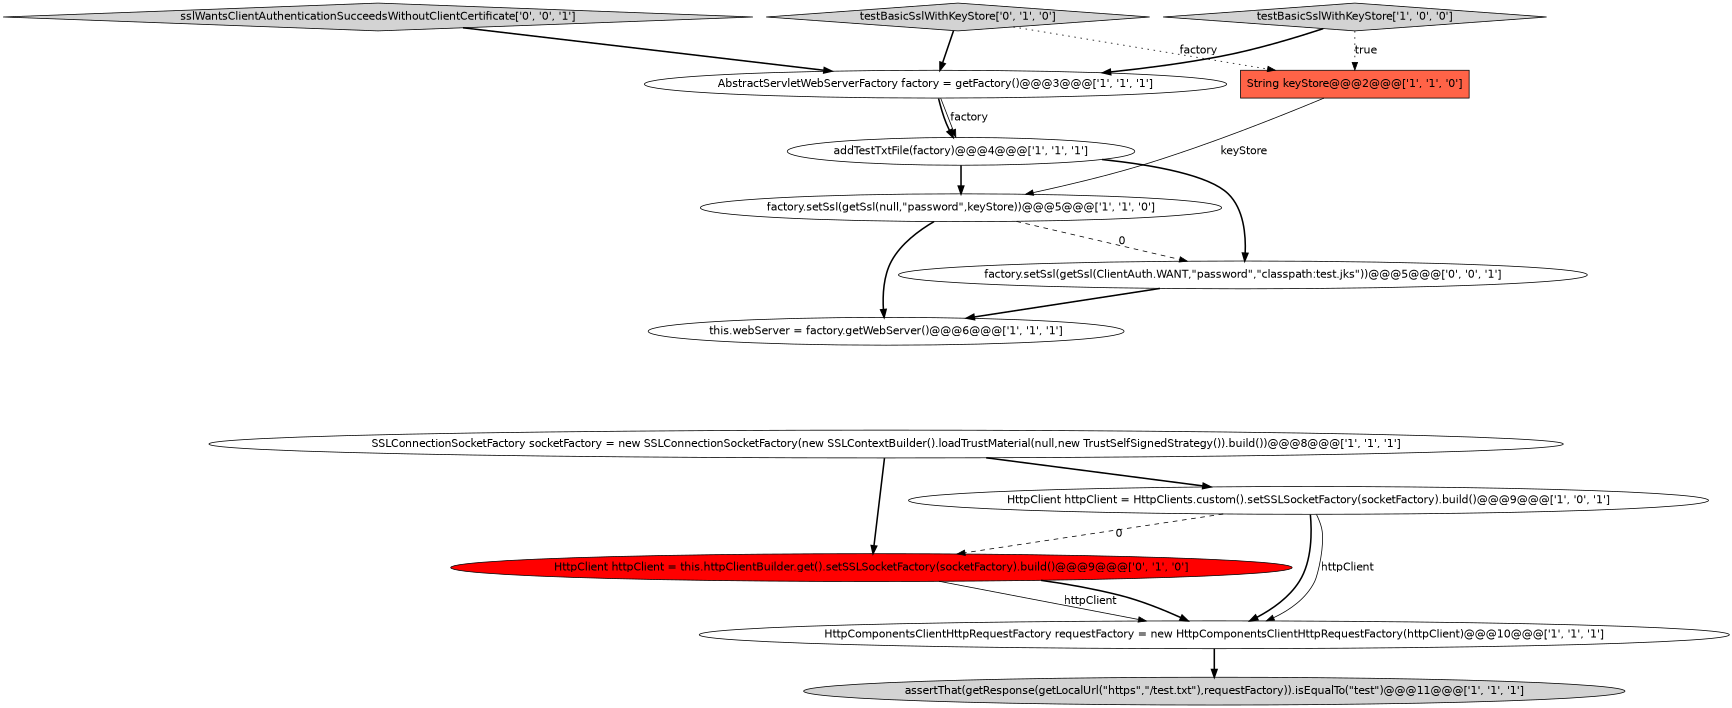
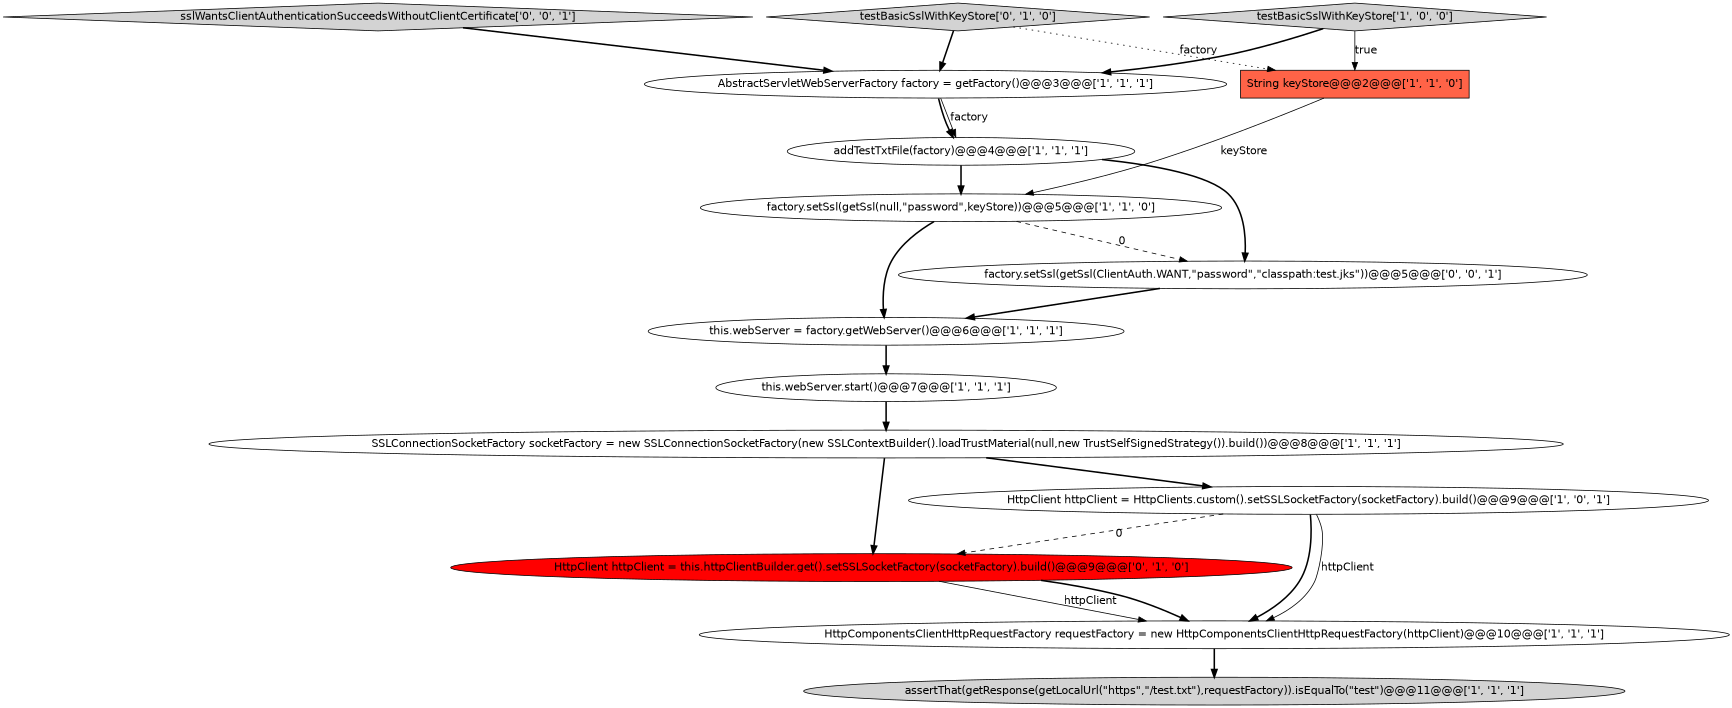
edge "testBasicSslWithKeyStore['1', '0', '0']" -> "String keyStore@@@2@@@['1', '1', '0']": style dotted -> solid
node "this.webServer.start()@@@7@@@['1', '1', '1']": added
